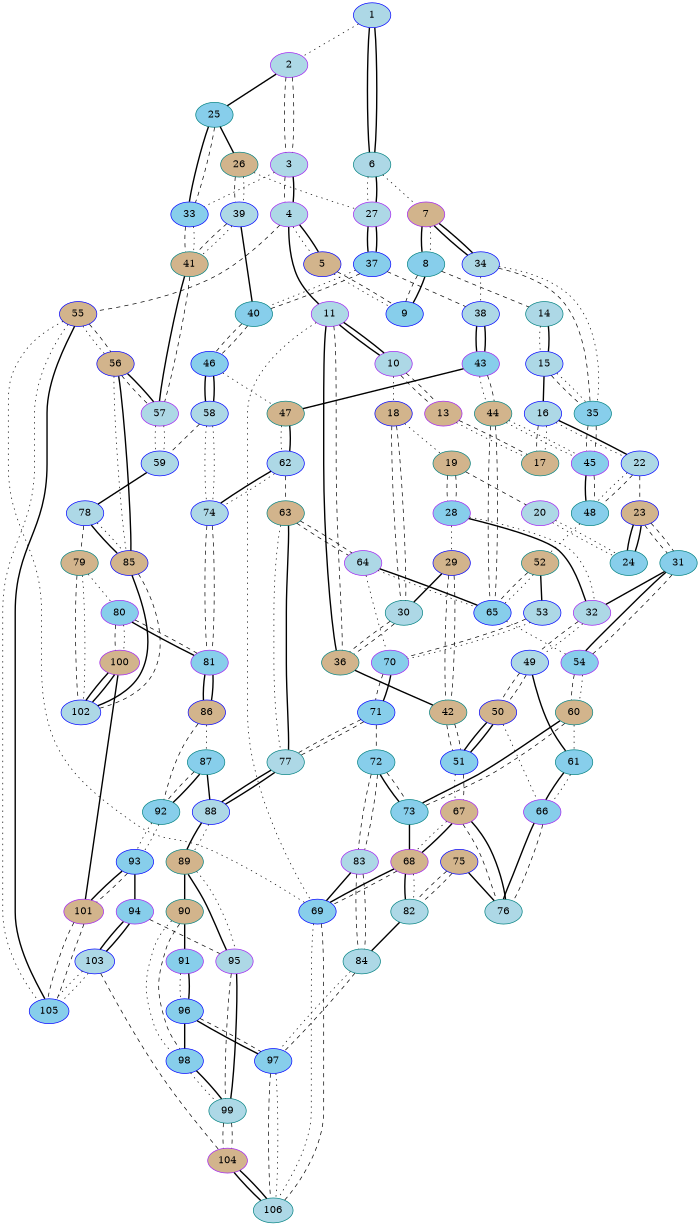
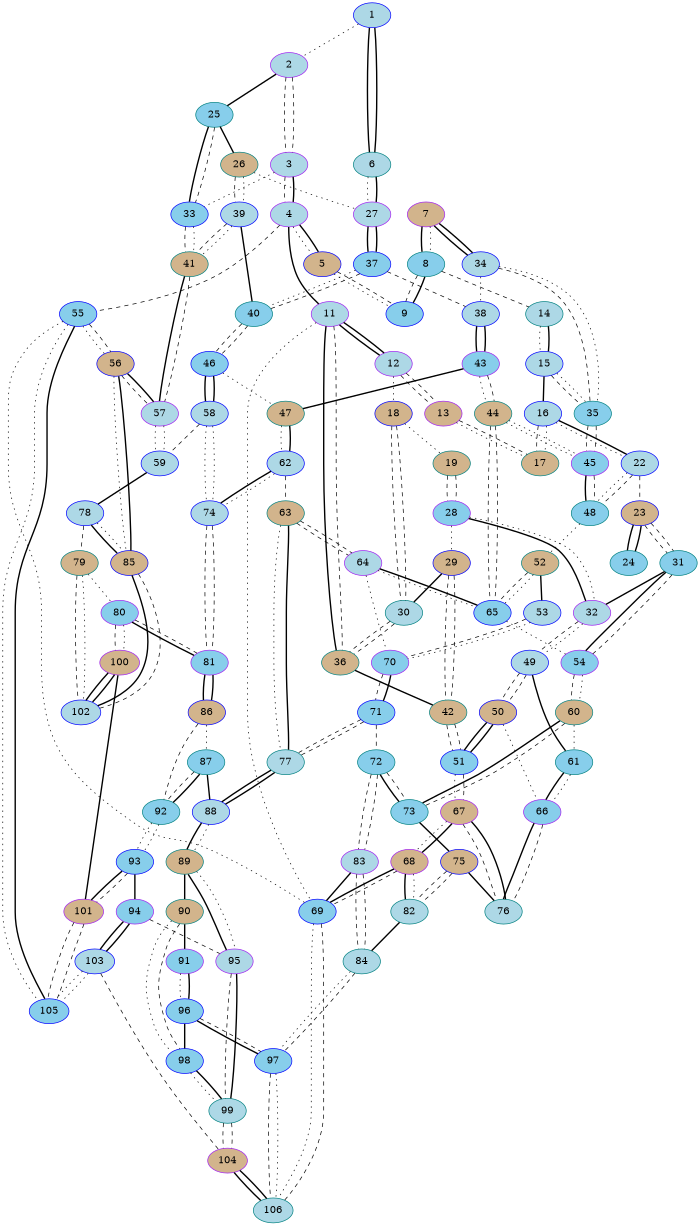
edge "6" -- "7": removed
node "55": fillcolor tan -> skyblue
node "10": label "10" -> "12"
node "20": removed
edge "73" -- "68": now "73" -- "75"
